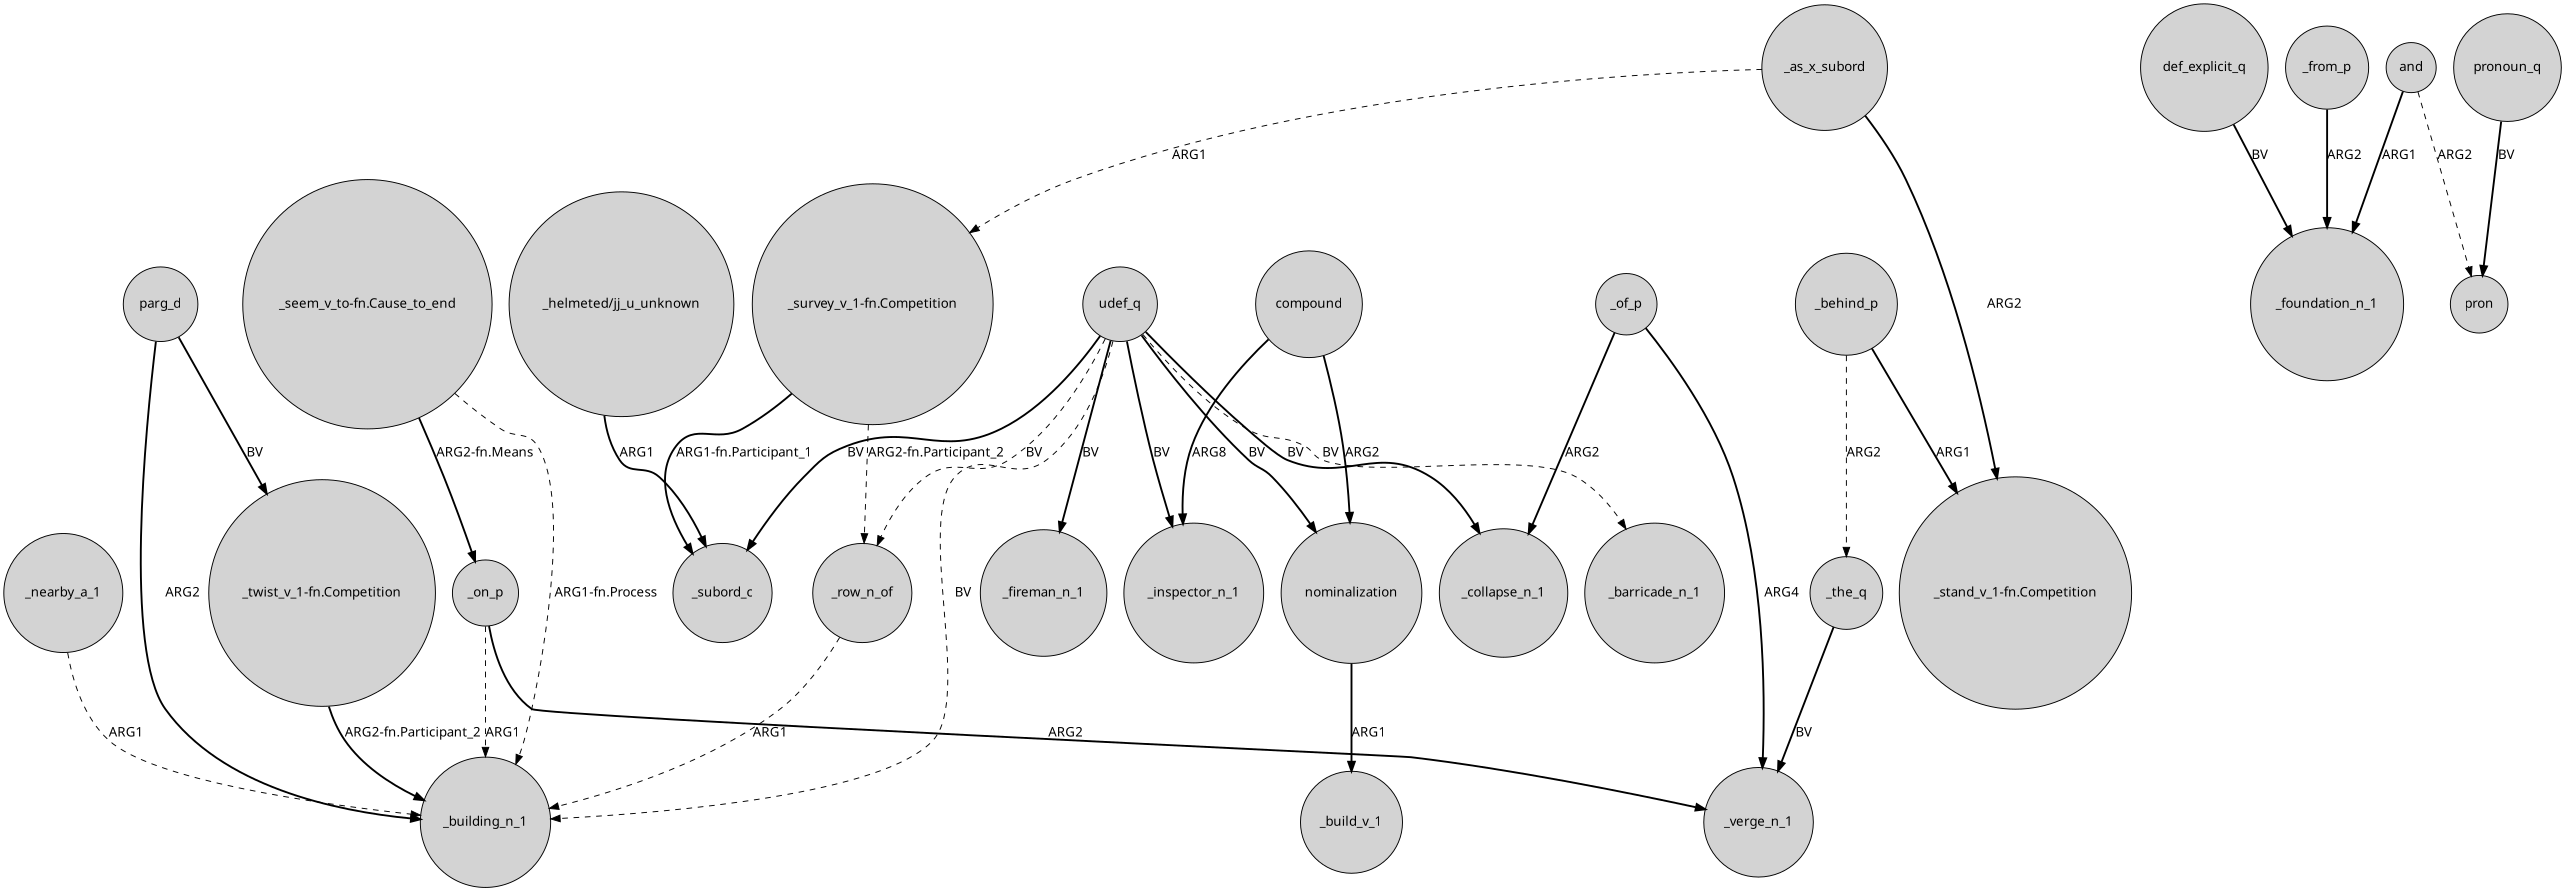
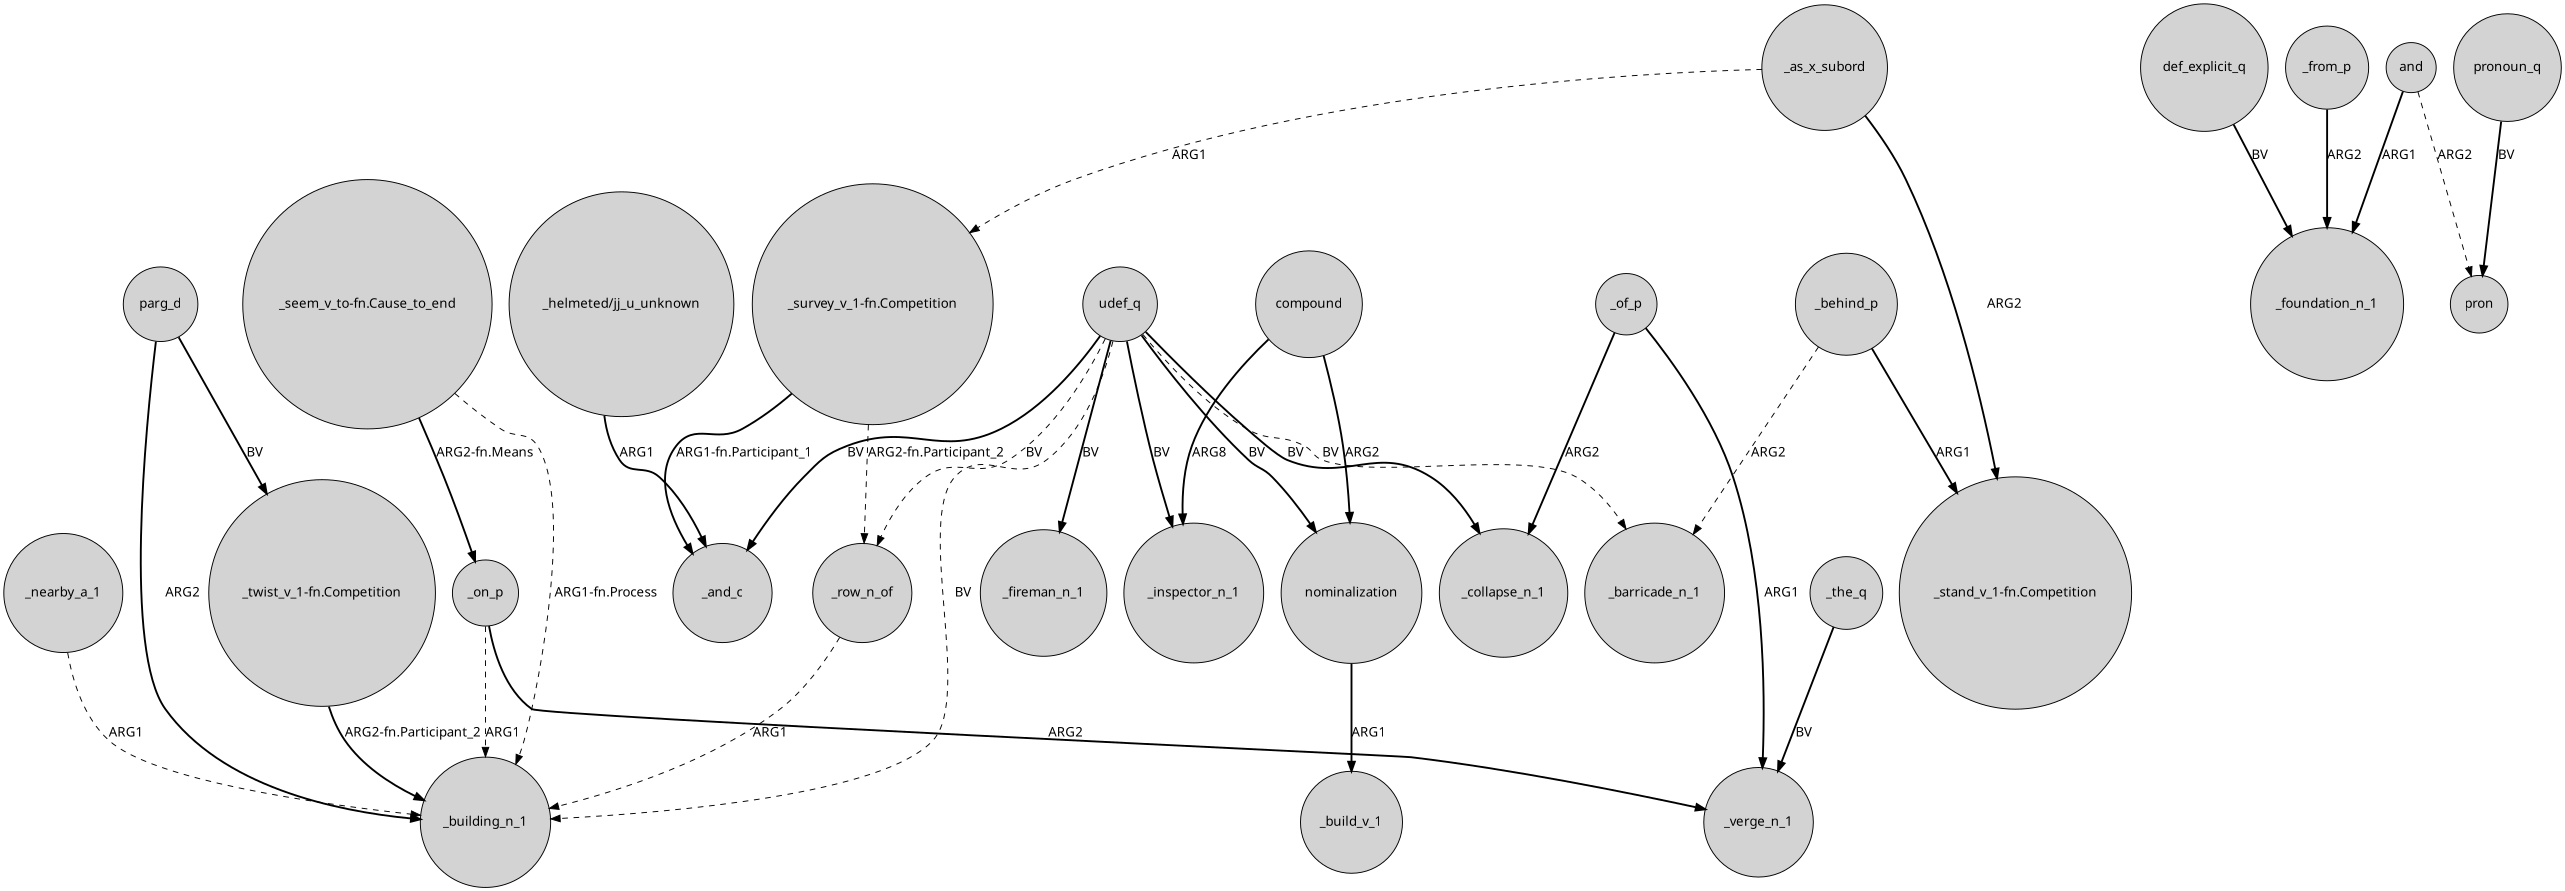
edge "_behind_p" -> "_the_q": now "_behind_p" -> "_barricade_n_1"
node "_subord_c": label "_subord_c" -> "_and_c"
edge "_of_p" -> "_verge_n_1": label "ARG4" -> "ARG1"
